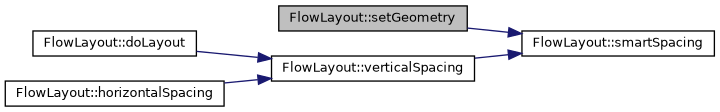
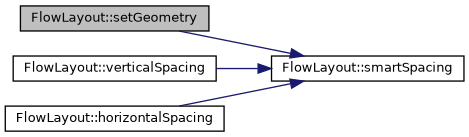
node "FlowLayout::doLayout": removed
edge "FlowLayout::horizontalSpacing" -> "FlowLayout::verticalSpacing": now "FlowLayout::horizontalSpacing" -> "FlowLayout::smartSpacing"
